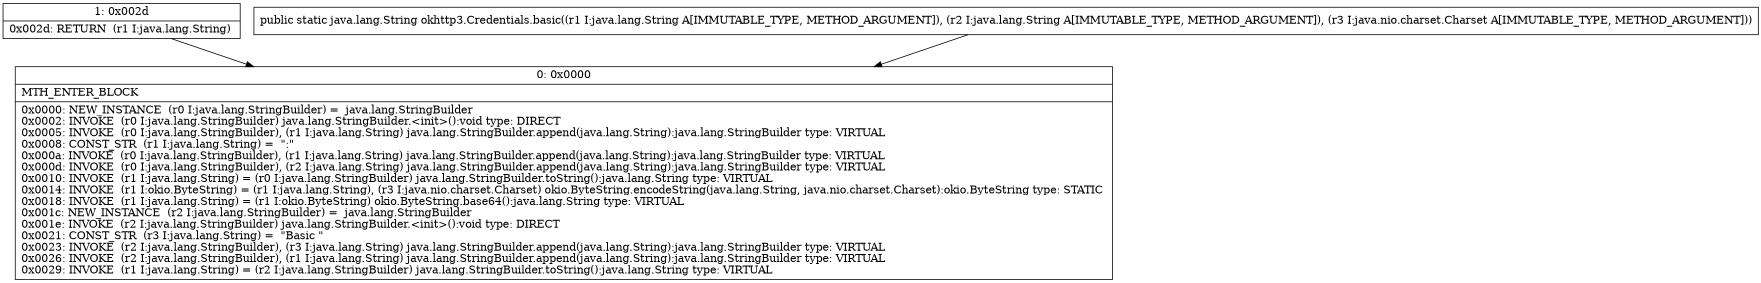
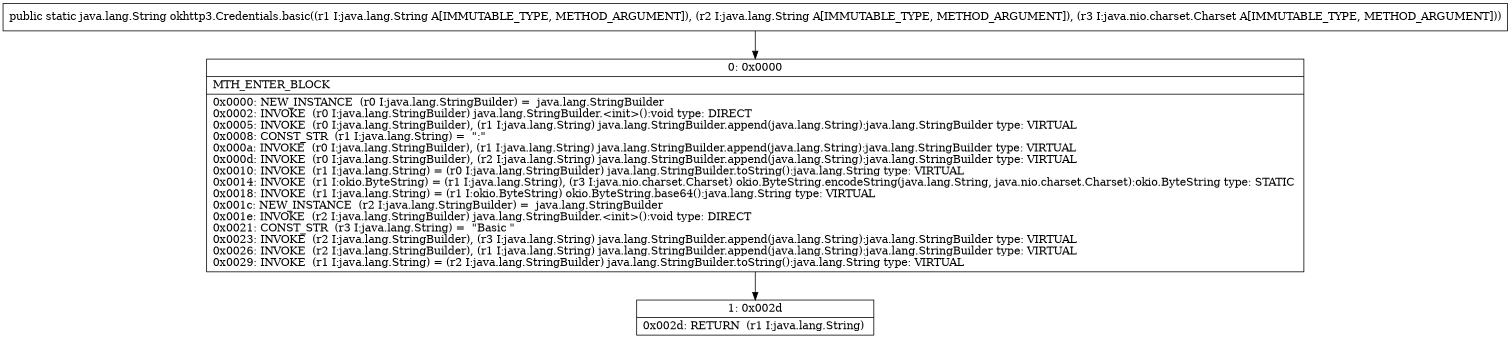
edge "1: 0x002d" -> "0: 0x0000": reversed
